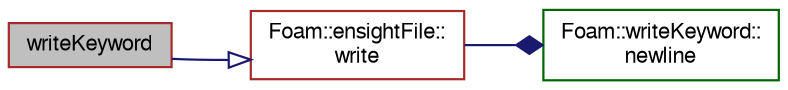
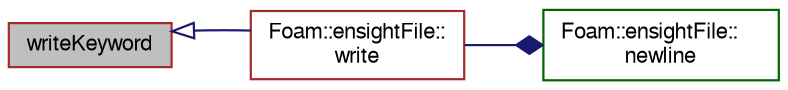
node "Foam::writeKeyword:: newline": label "Foam::writeKeyword:: newline" -> "Foam::ensightFile:: newline"
edge "writeKeyword" -> "Foam::ensightFile:: write": reversed
